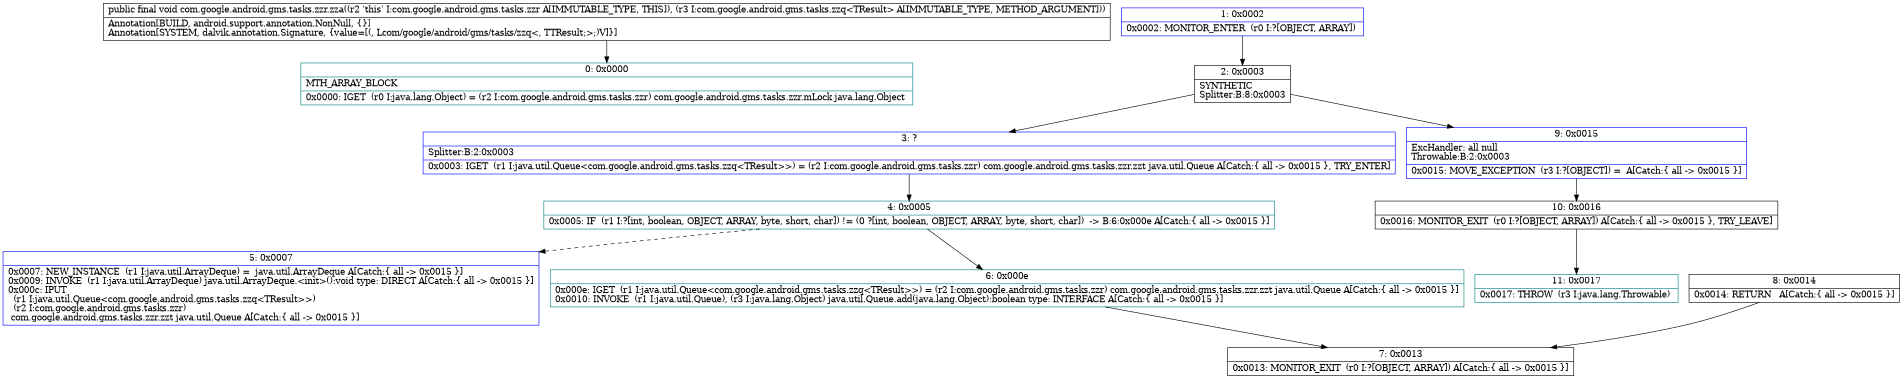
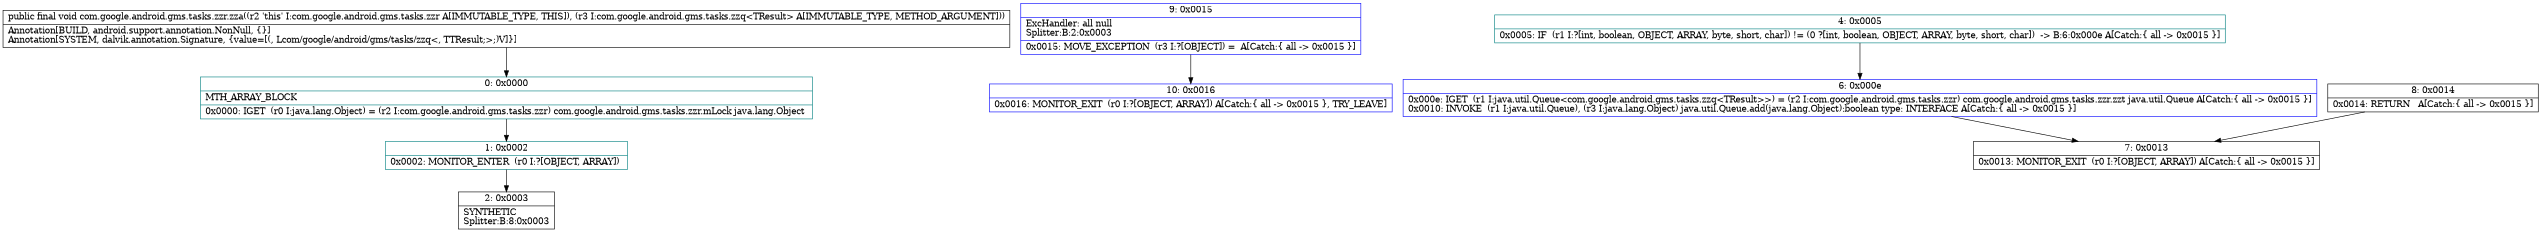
node "1: 0x0002": color blue -> teal
edge "2: 0x0003" -> "9: 0x0015": removed
edge "0: 0x0000" -> "1: 0x0002": added
node "3: ?": removed
node "9: 0x0015": text "Throwable:B:2:0x0003" -> "Splitter:B:2:0x0003"
node "10: 0x0016": color black -> blue
node "5: 0x0007": removed
node "6: 0x000e": color teal -> blue
node "11: 0x0017": removed
